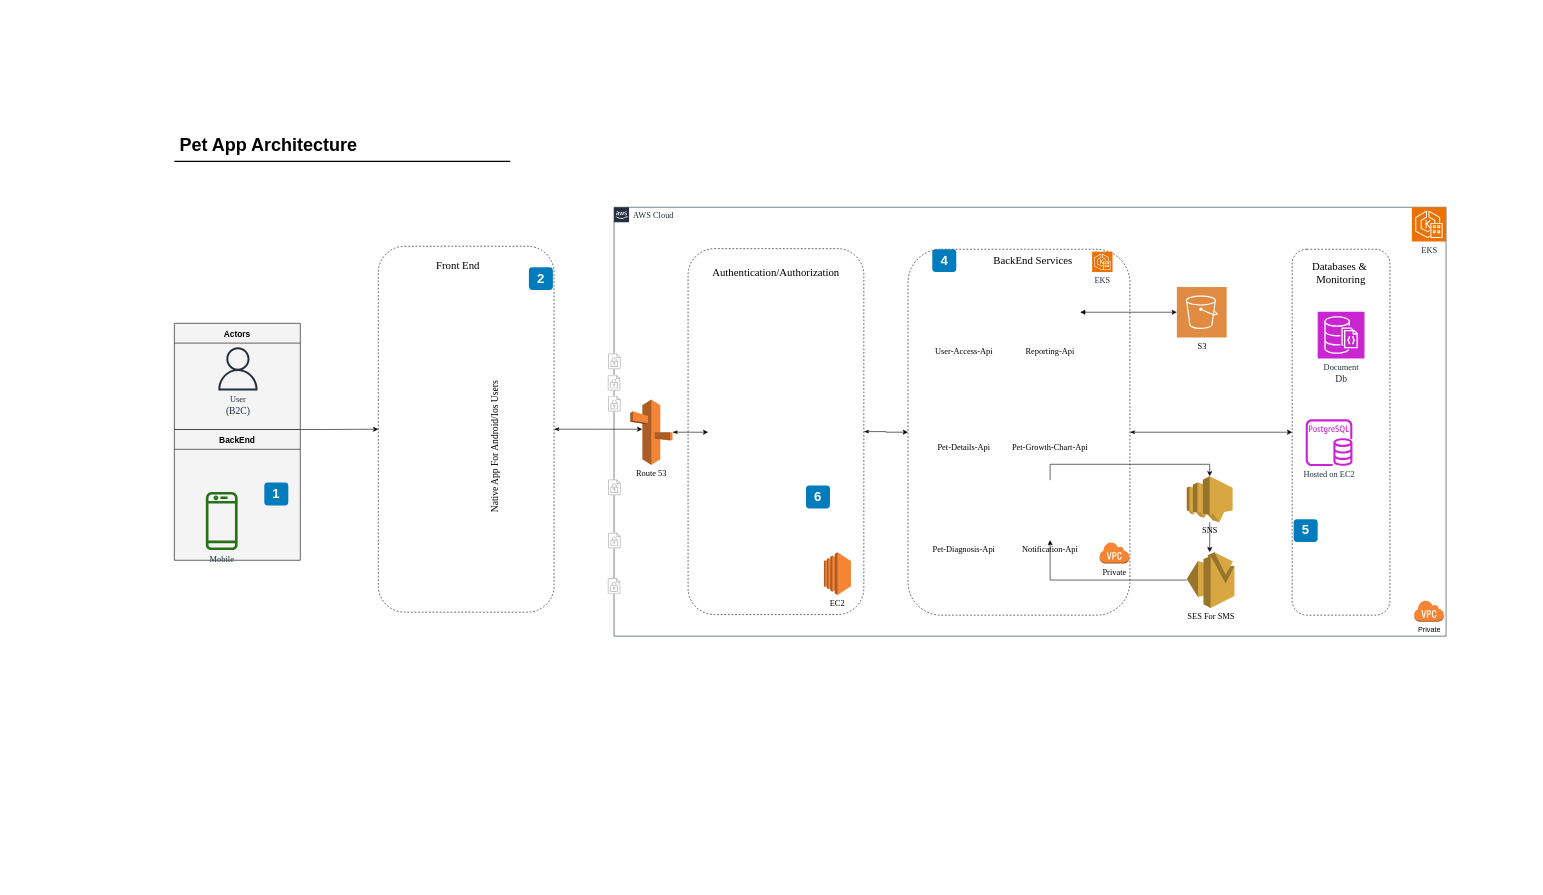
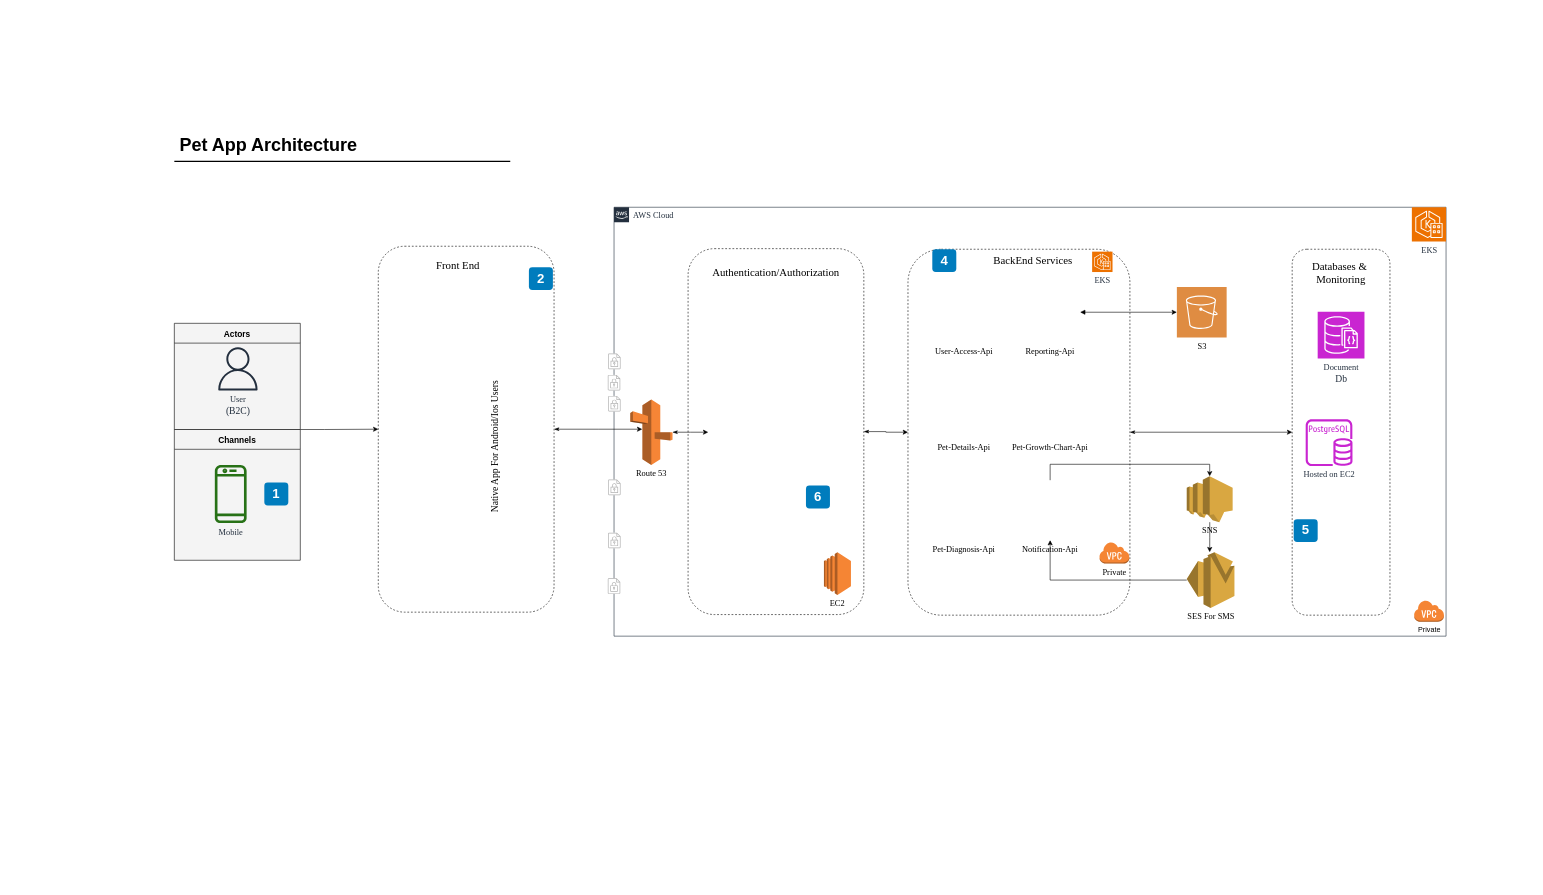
node "BackEnd": label "BackEnd" -> "Channels"
node "Mobile": moved (222, 521) -> (231, 494)
